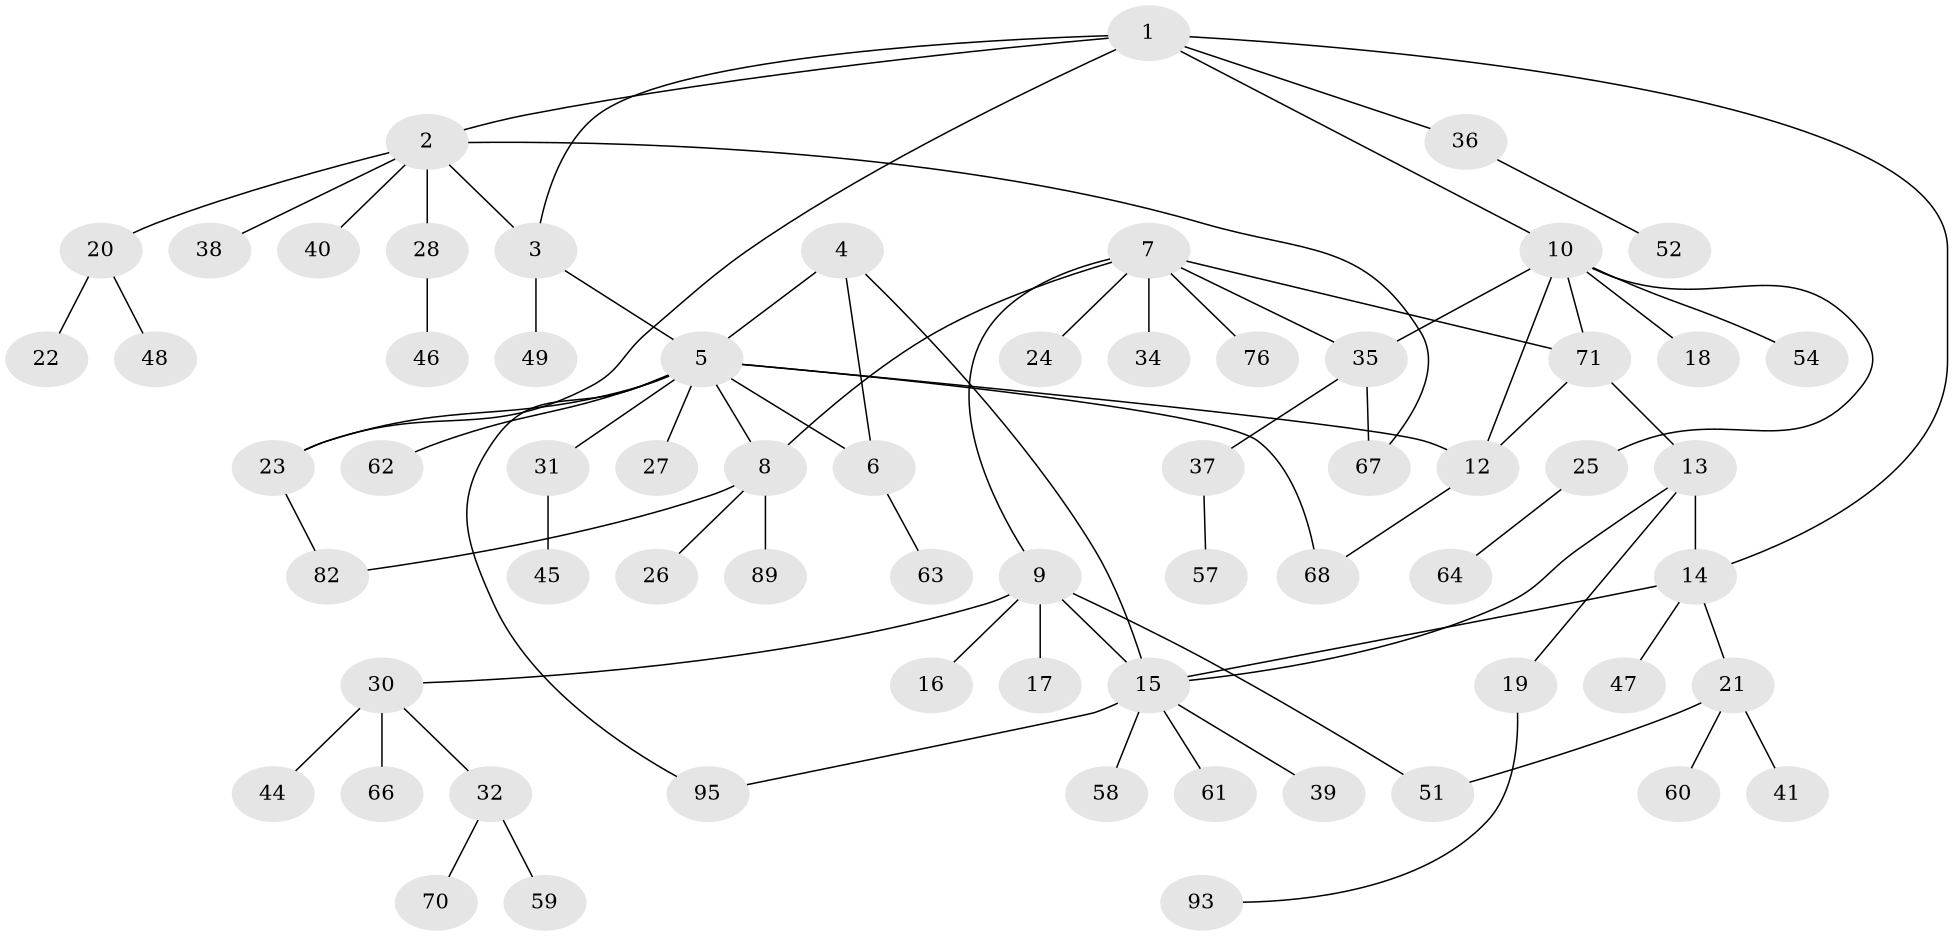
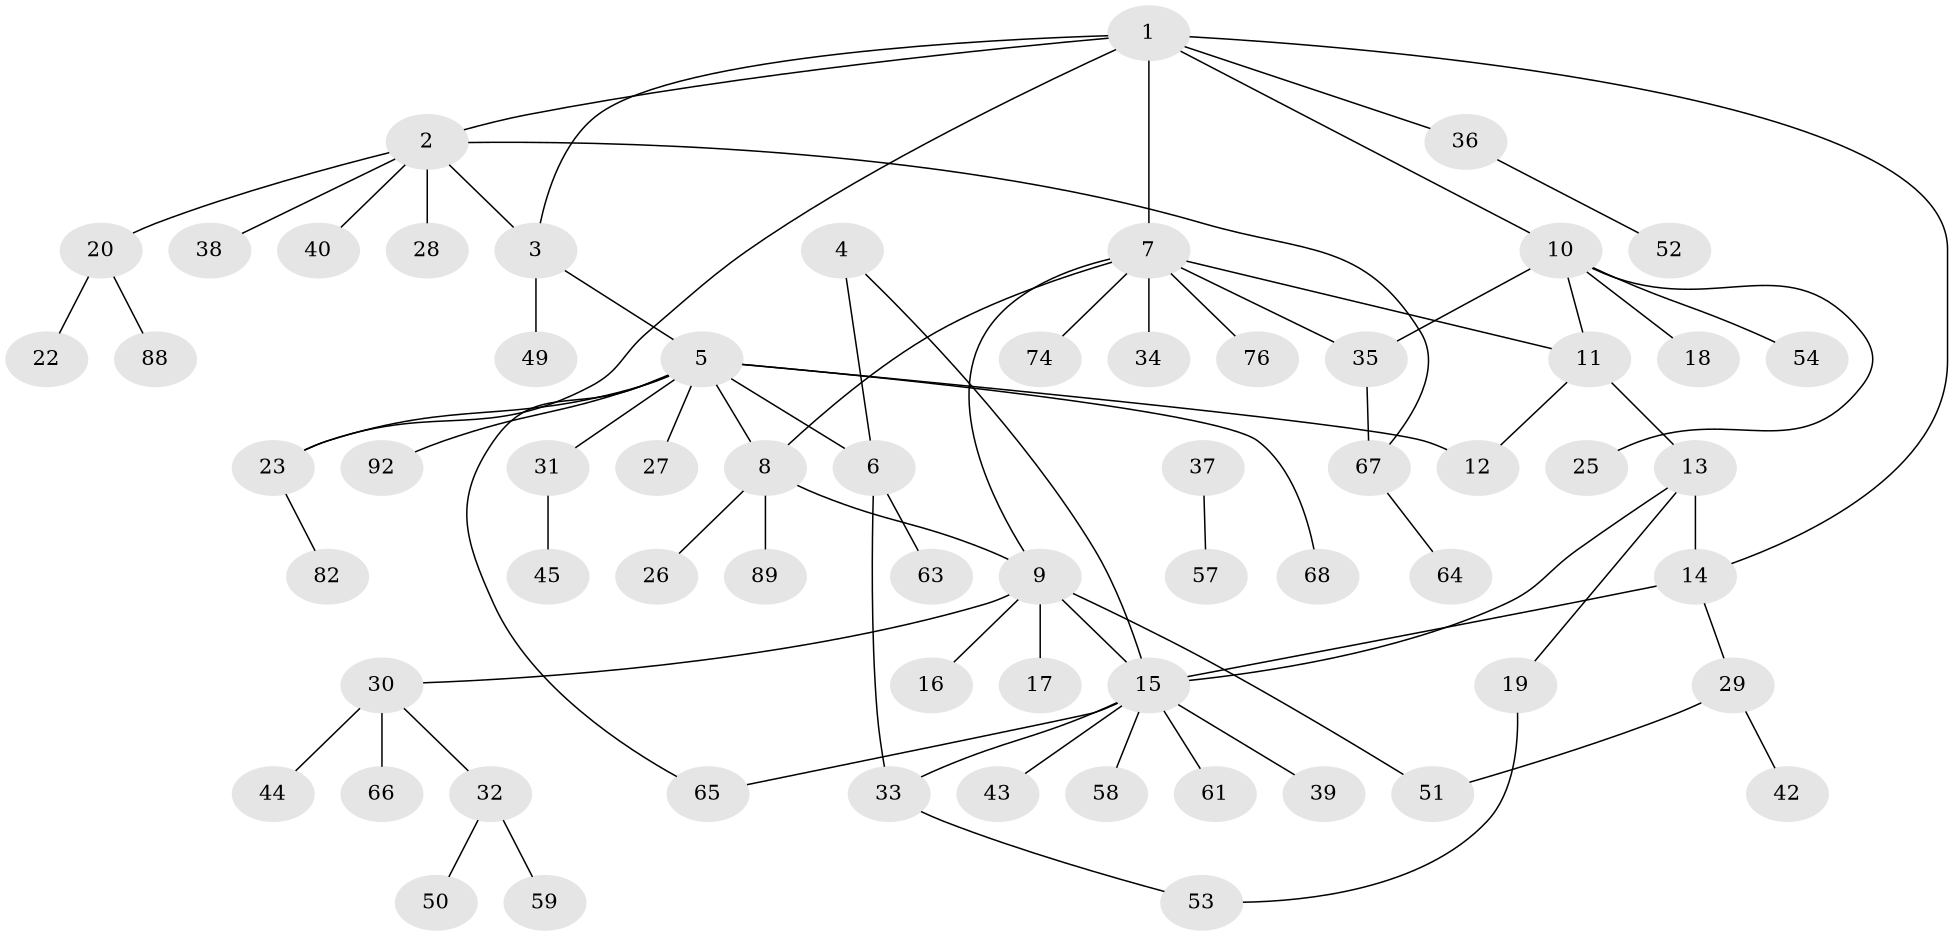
edge "1" -- "7": added
edge "4" -- "5": removed
node "48": label "48" -> "88"
node "46": removed
node "24": label "24" -> "74"
edge "10" -- "12": removed
node "71": label "71" -> "11"
edge "35" -- "37": removed
node "62": label "62" -> "92"
edge "12" -- "68": removed
edge "25" -- "64": now "67" -- "64"
edge "8" -- "82": now "8" -- "9"
node "47": removed
node "21": label "21" -> "29"
node "95": label "95" -> "65"
node "33": added
node "43": added
node "60": removed
node "41": label "41" -> "42"
node "70": label "70" -> "50"
node "93": label "93" -> "53"
